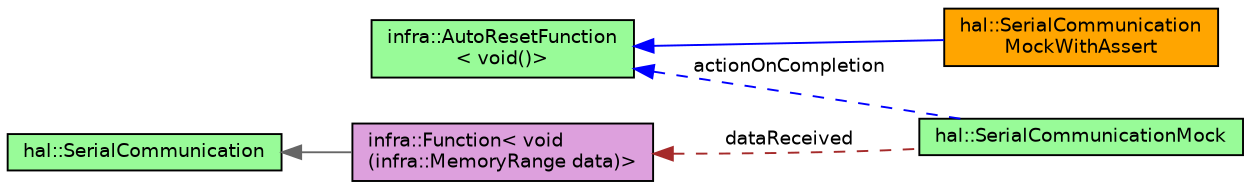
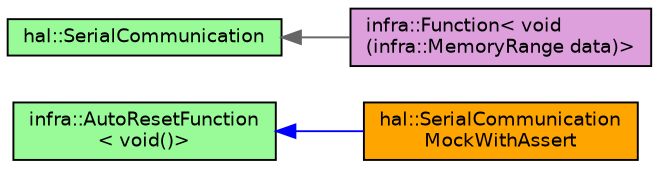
node "hal::SerialCommunicationMock": removed
